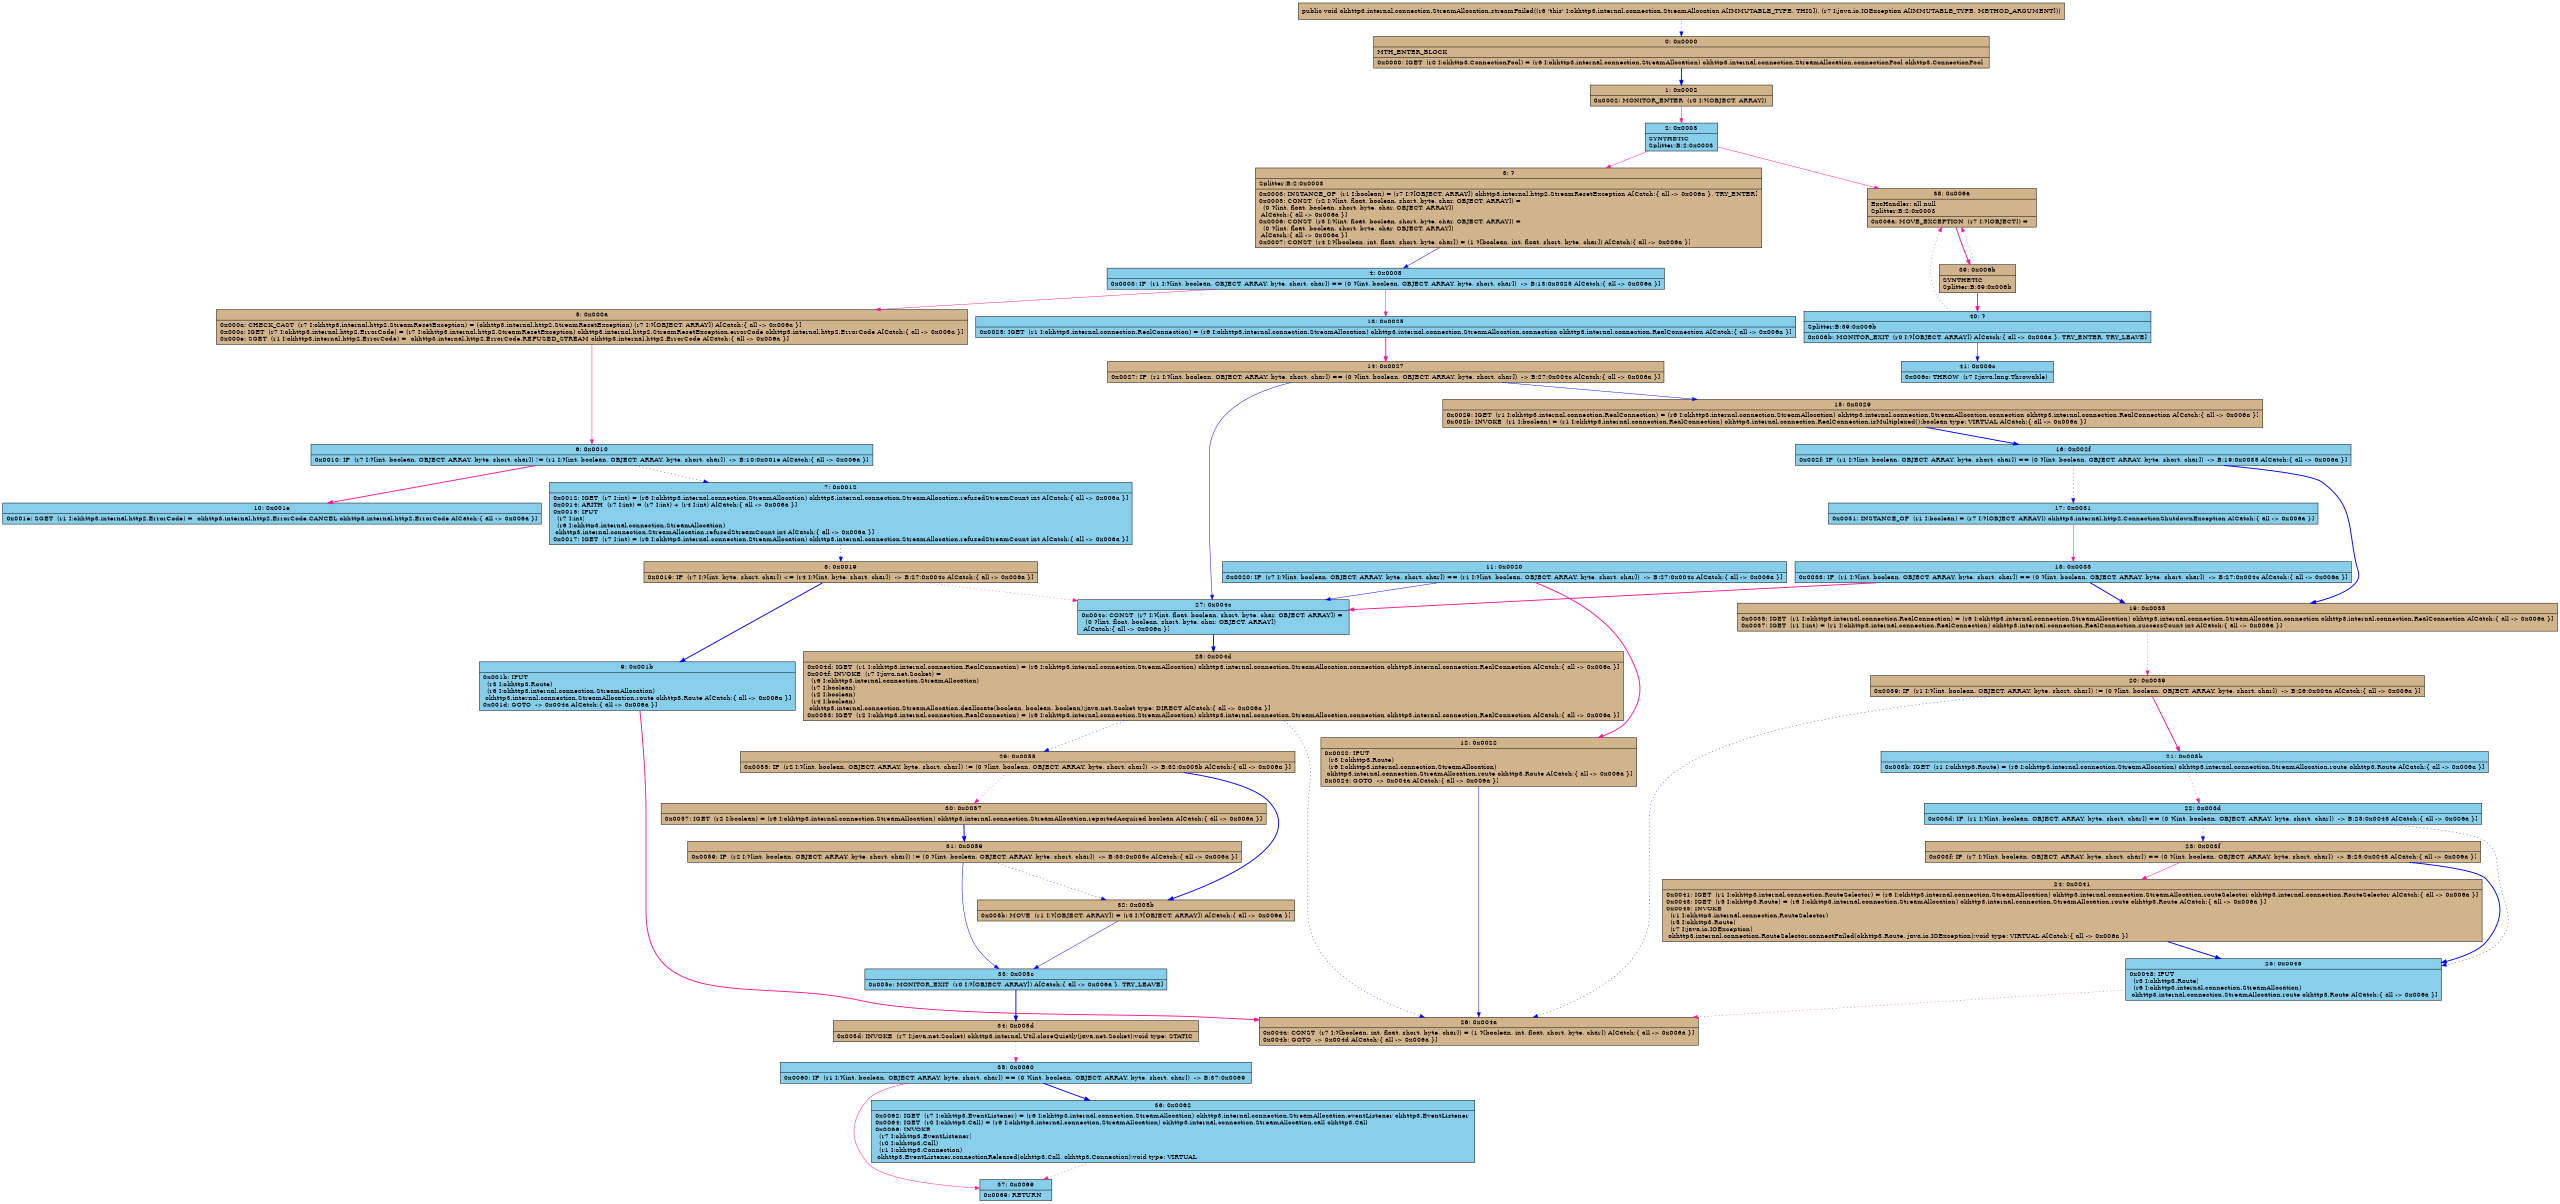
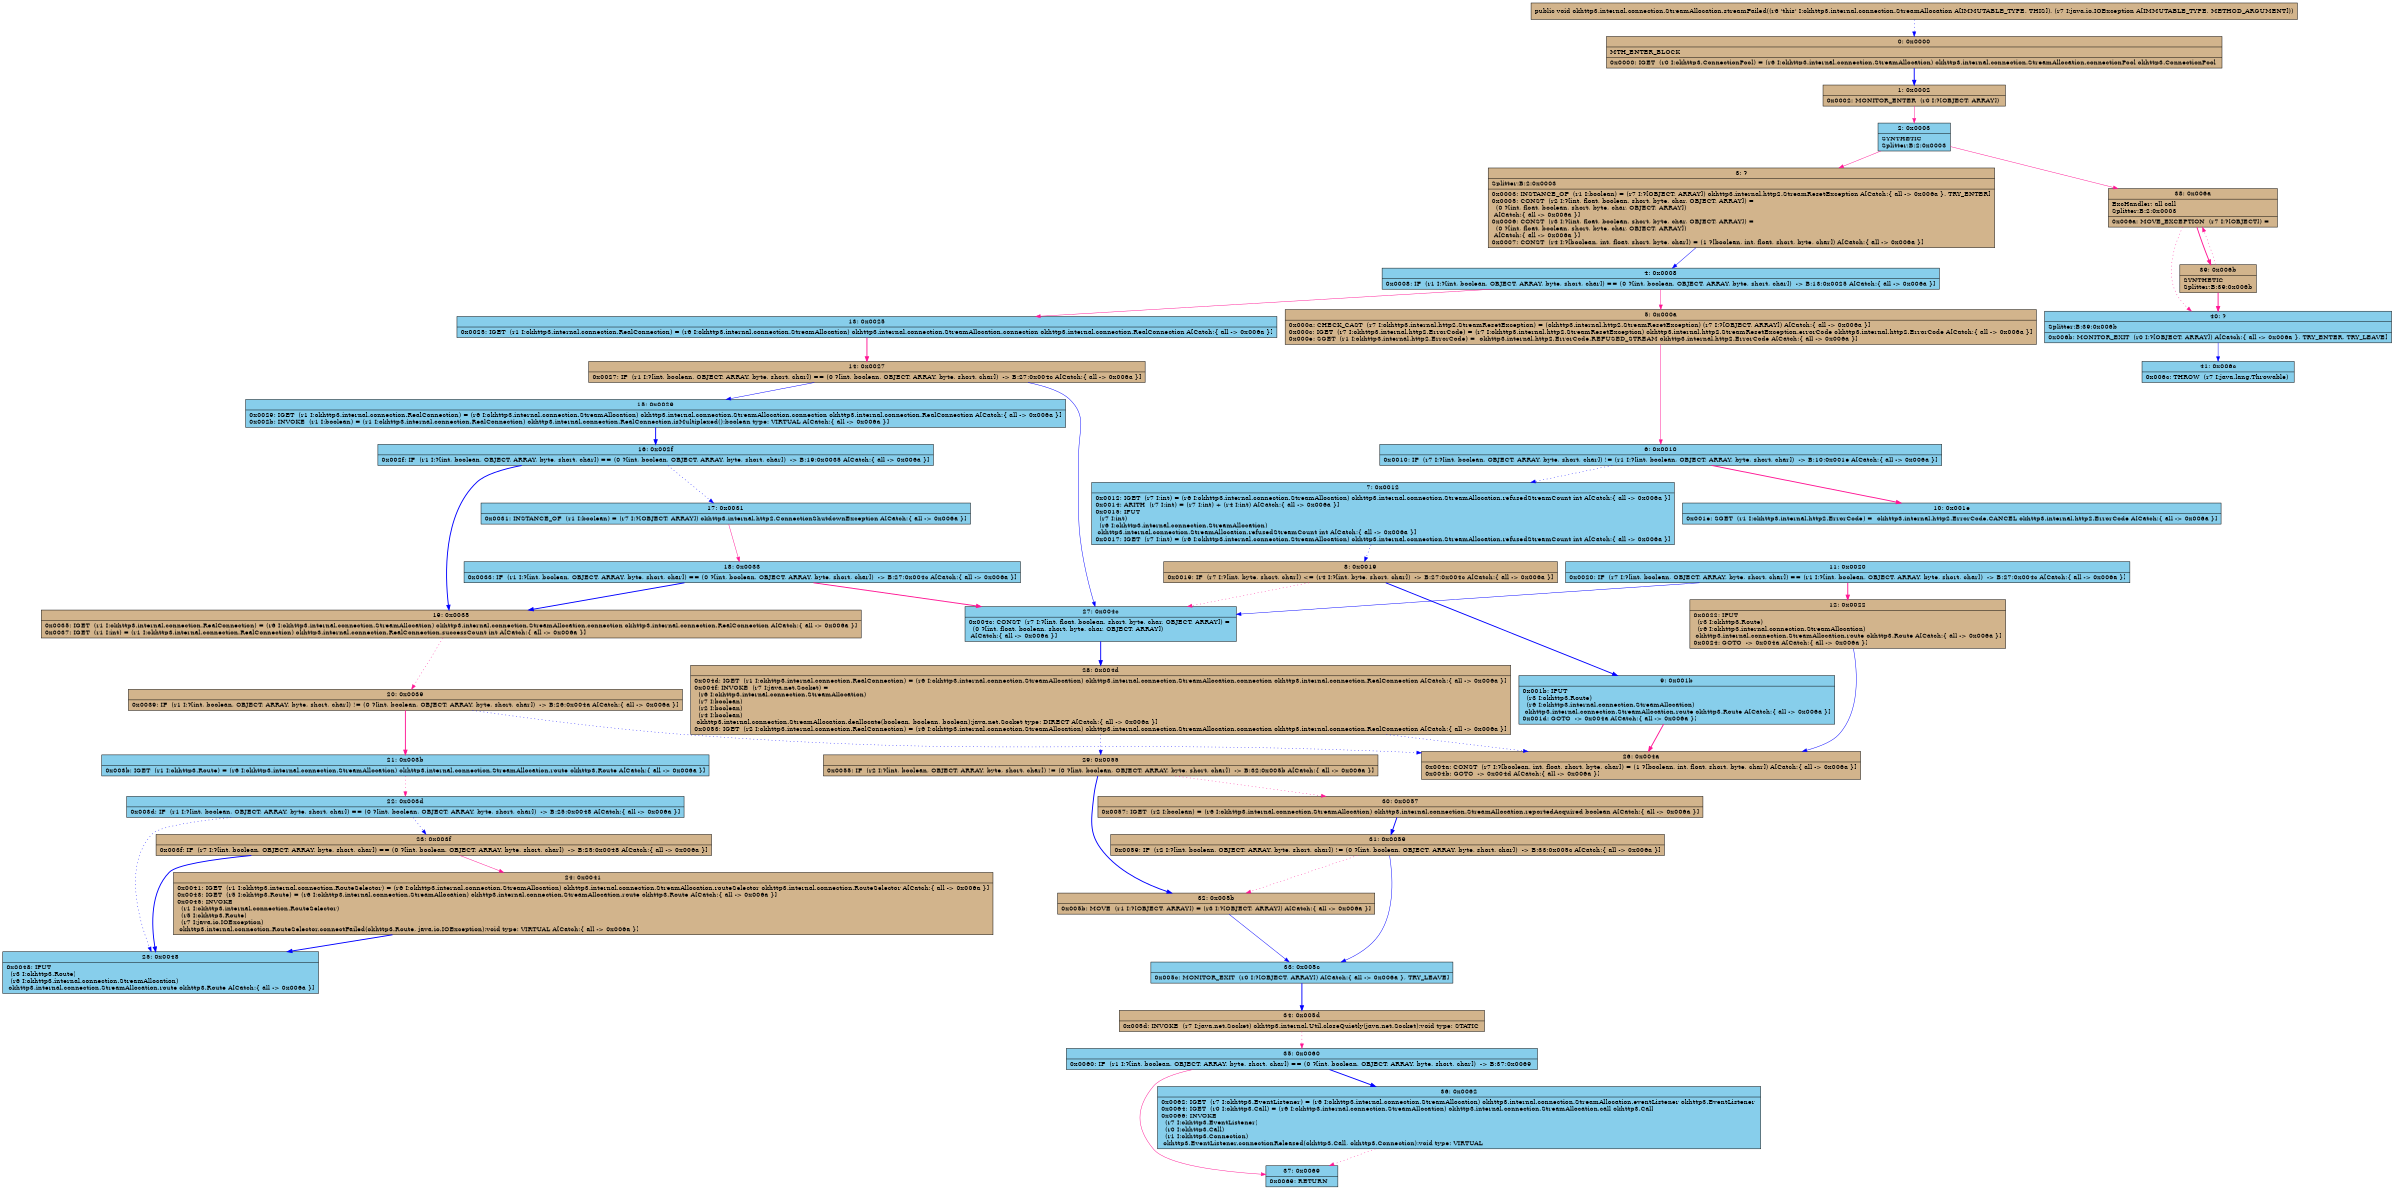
node "38: 0x006a": text "ExcHandler: all null" -> "ExcHandler: all call"
edge "40: ?" -> "38: 0x006a": reversed
node "15: 0x0029": fillcolor tan -> skyblue
edge "31: 0x0059" -> "32: 0x005b": color blue -> deeppink
edge "25: 0x0048" -> "26: 0x004a": removed
